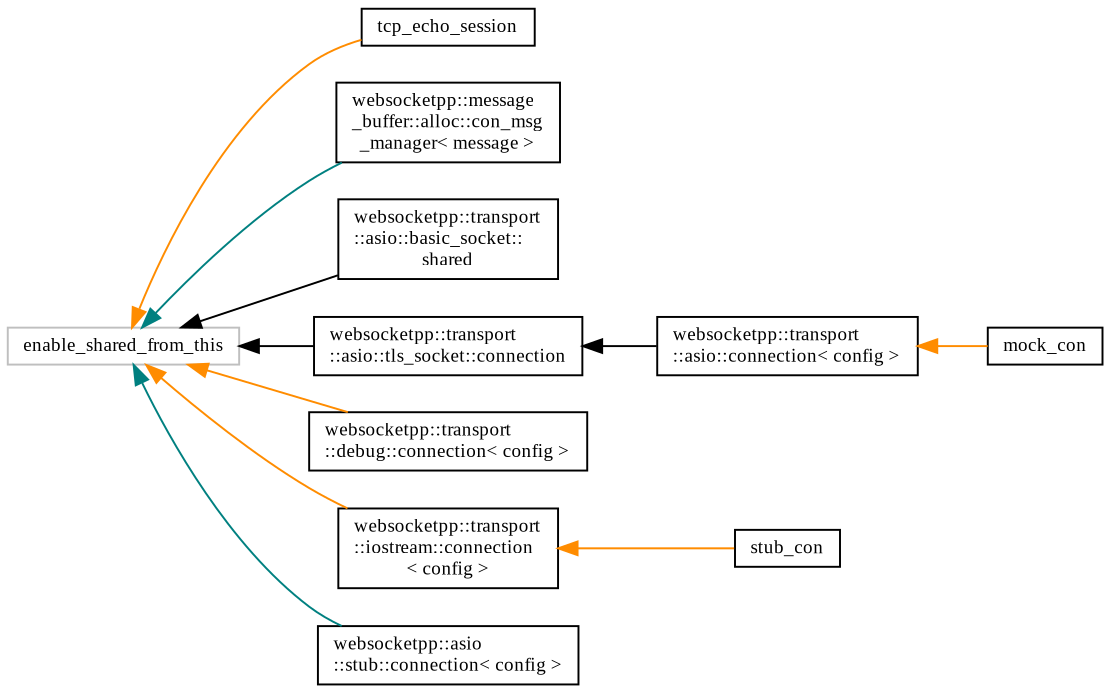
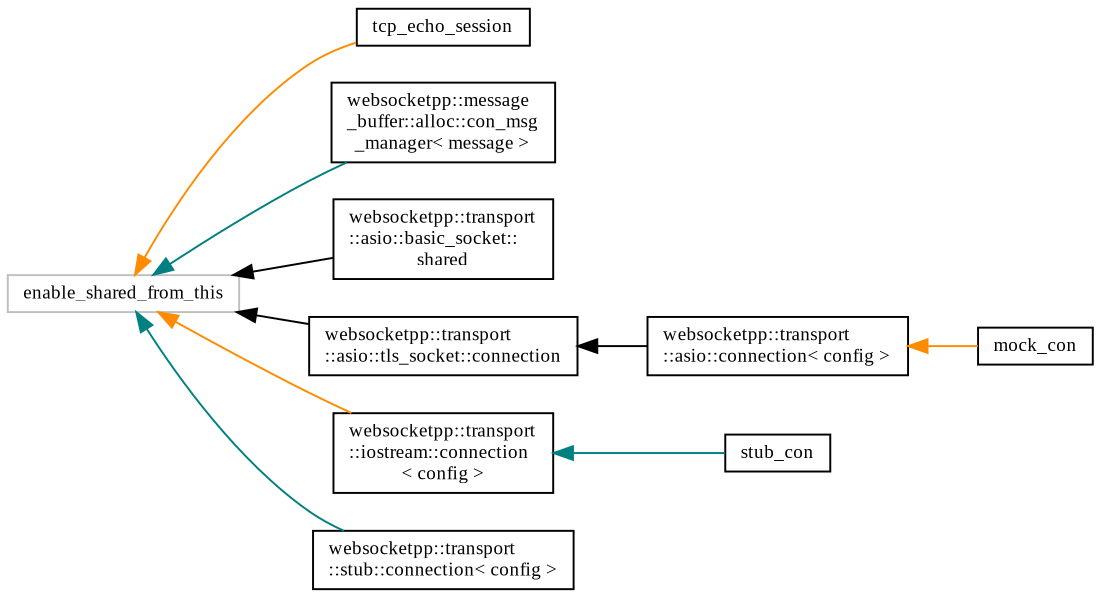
node "websocketpp::transport ::debug::connection< config >": removed
edge "stub_con" -> "websocketpp::transport ::iostream::connection < config >": color darkorange -> teal
node "websocketpp::asio ::stub::connection< config >": label "websocketpp::asio ::stub::connection< config >" -> "websocketpp::transport ::stub::connection< config >"
